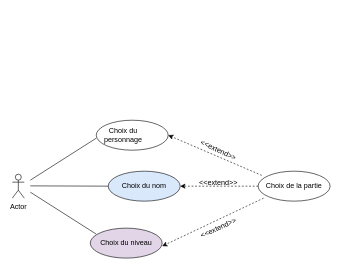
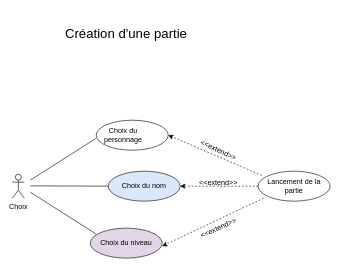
node "Création d'une partie": added
node "Choix de la partie": label "Choix de la partie" -> "Lancement de la partie"
node "Actor": label "Actor" -> "Choix"
